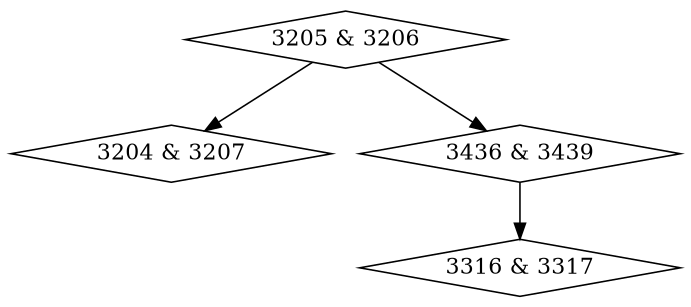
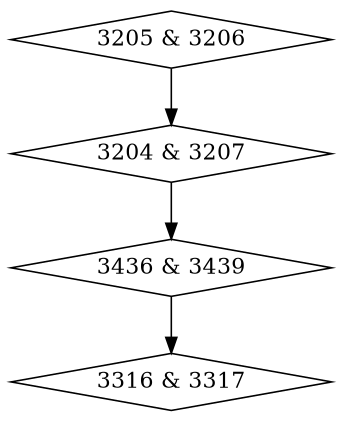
edge "3205 & 3206" -> "3436 & 3439": now "3204 & 3207" -> "3436 & 3439"
